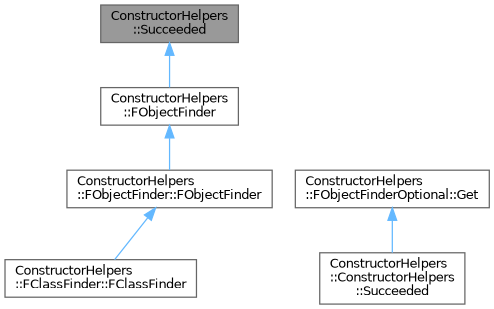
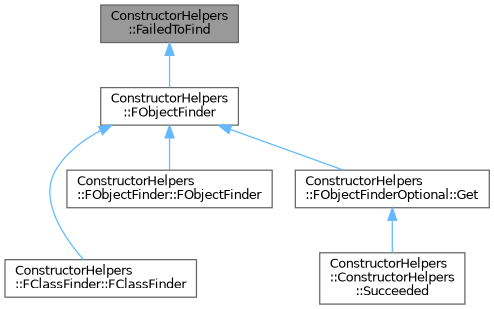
node "ConstructorHelpers ::Succeeded": label "ConstructorHelpers ::Succeeded" -> "ConstructorHelpers ::FailedToFind"
edge "ConstructorHelpers ::FObjectFinderOptional::Get" -> "ConstructorHelpers ::FObjectFinder": added
edge "ConstructorHelpers ::FClassFinder::FClassFinder" -> "ConstructorHelpers ::FObjectFinder::FObjectFinder": now "ConstructorHelpers ::FClassFinder::FClassFinder" -> "ConstructorHelpers ::FObjectFinder"
